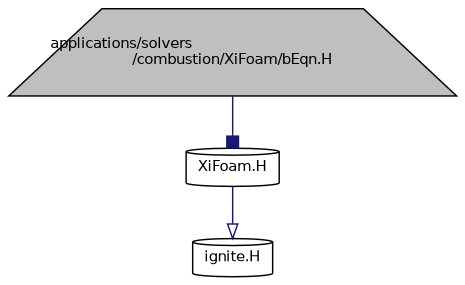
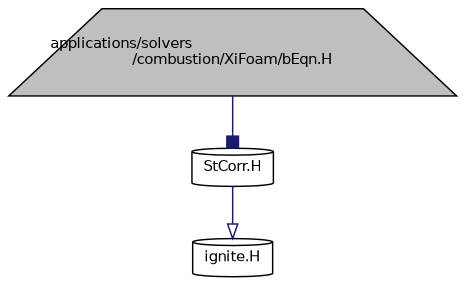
node "XiFoam.H": label "XiFoam.H" -> "StCorr.H"
